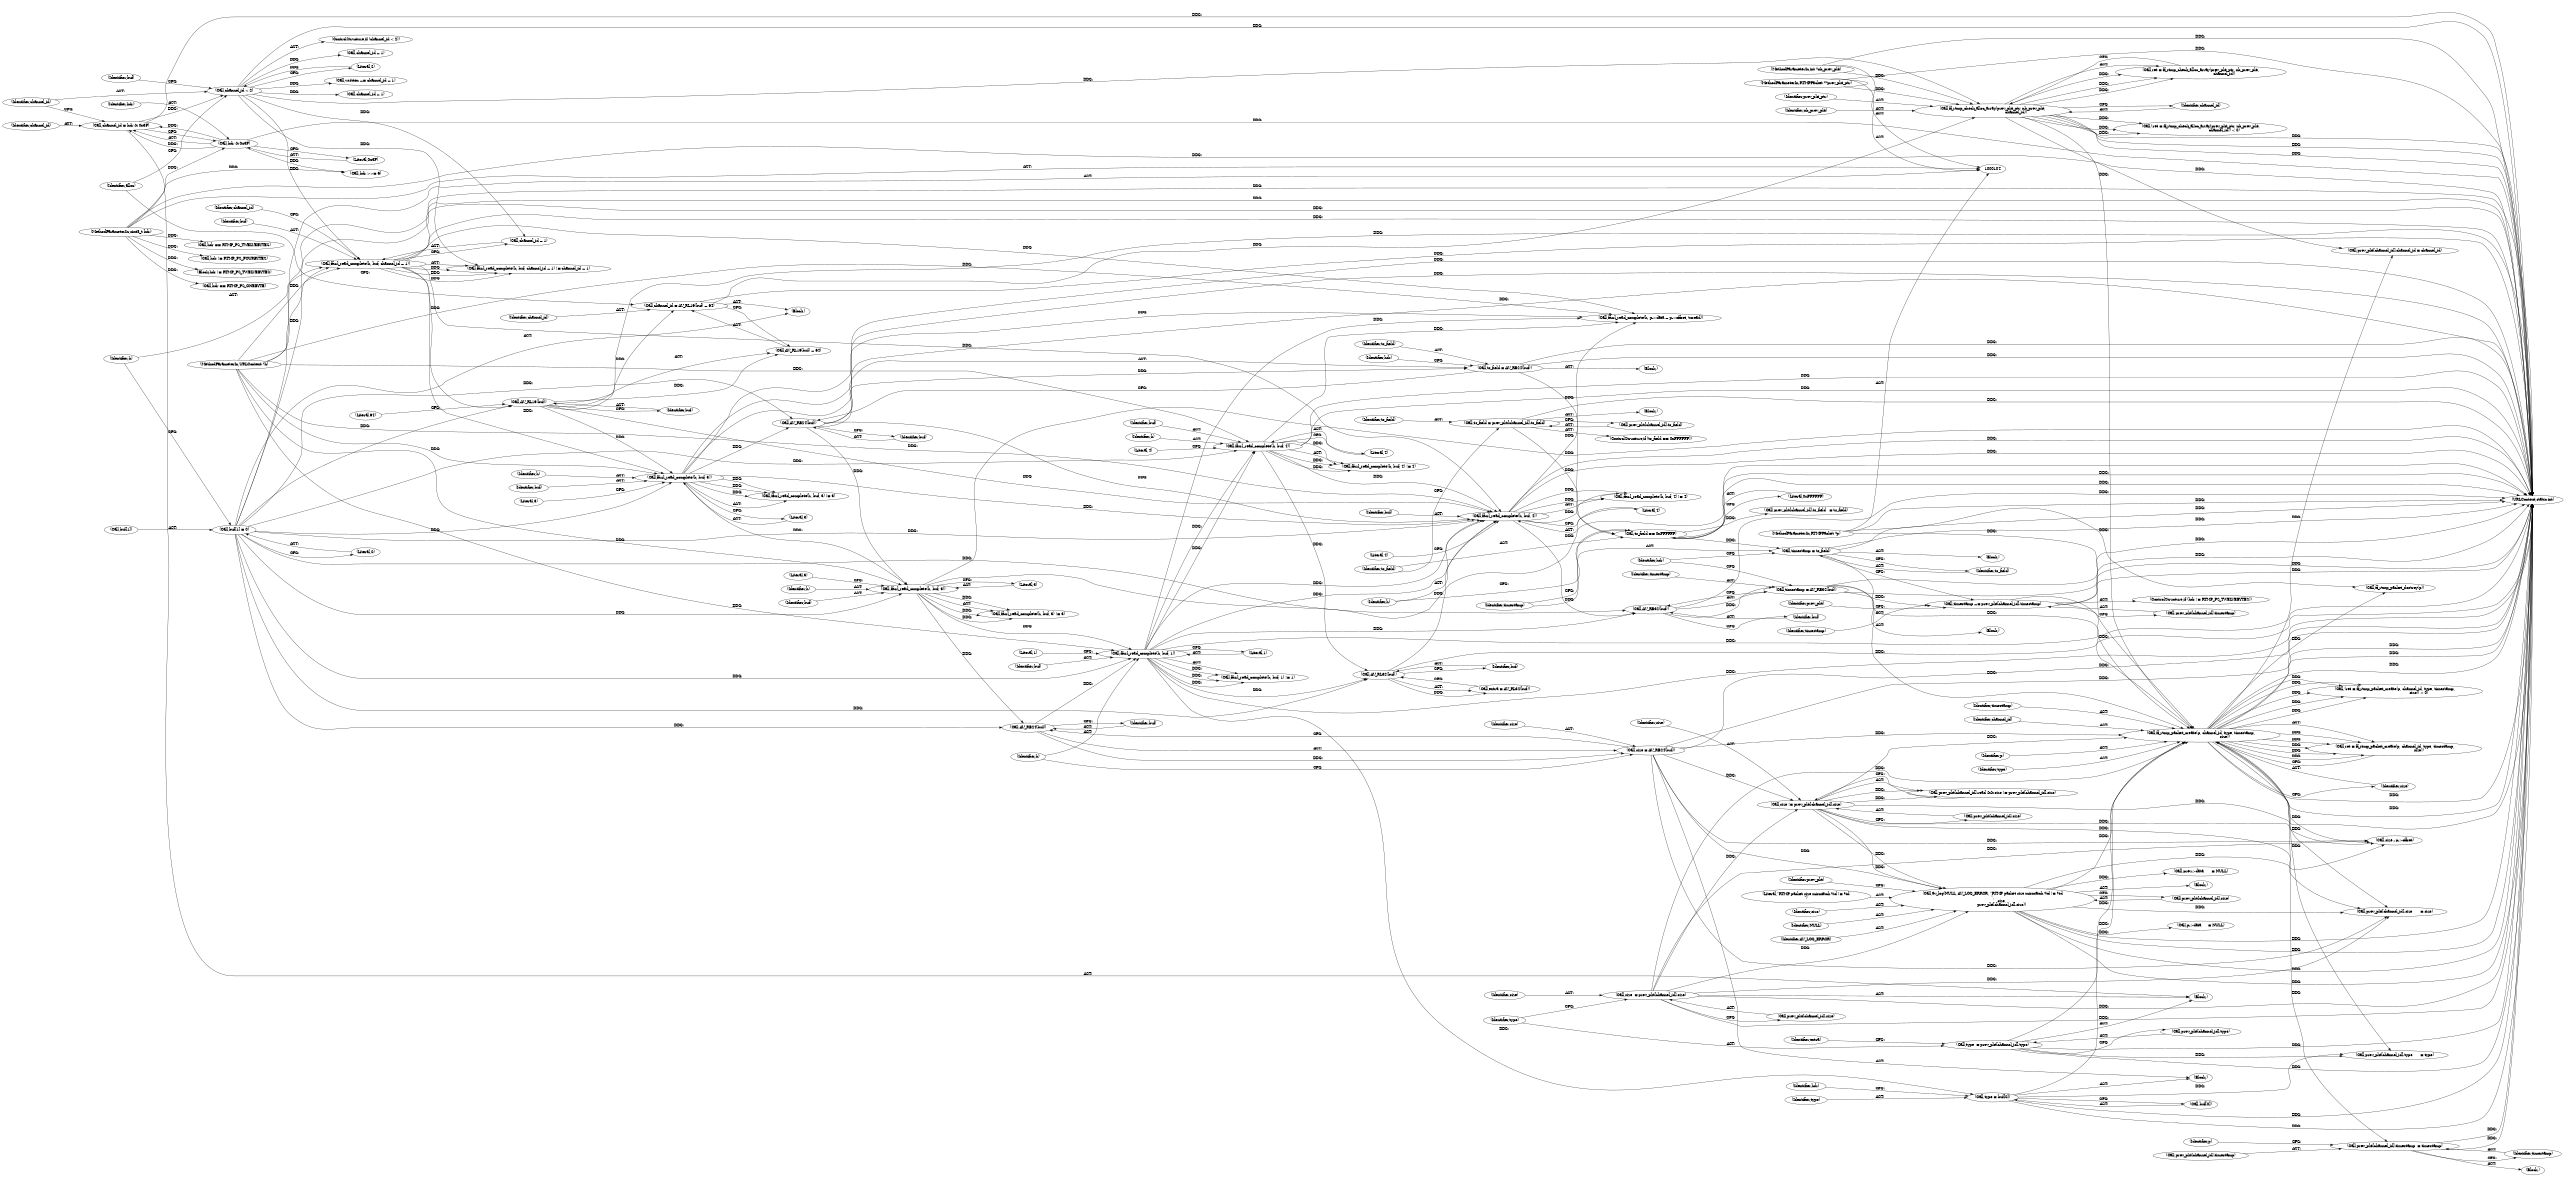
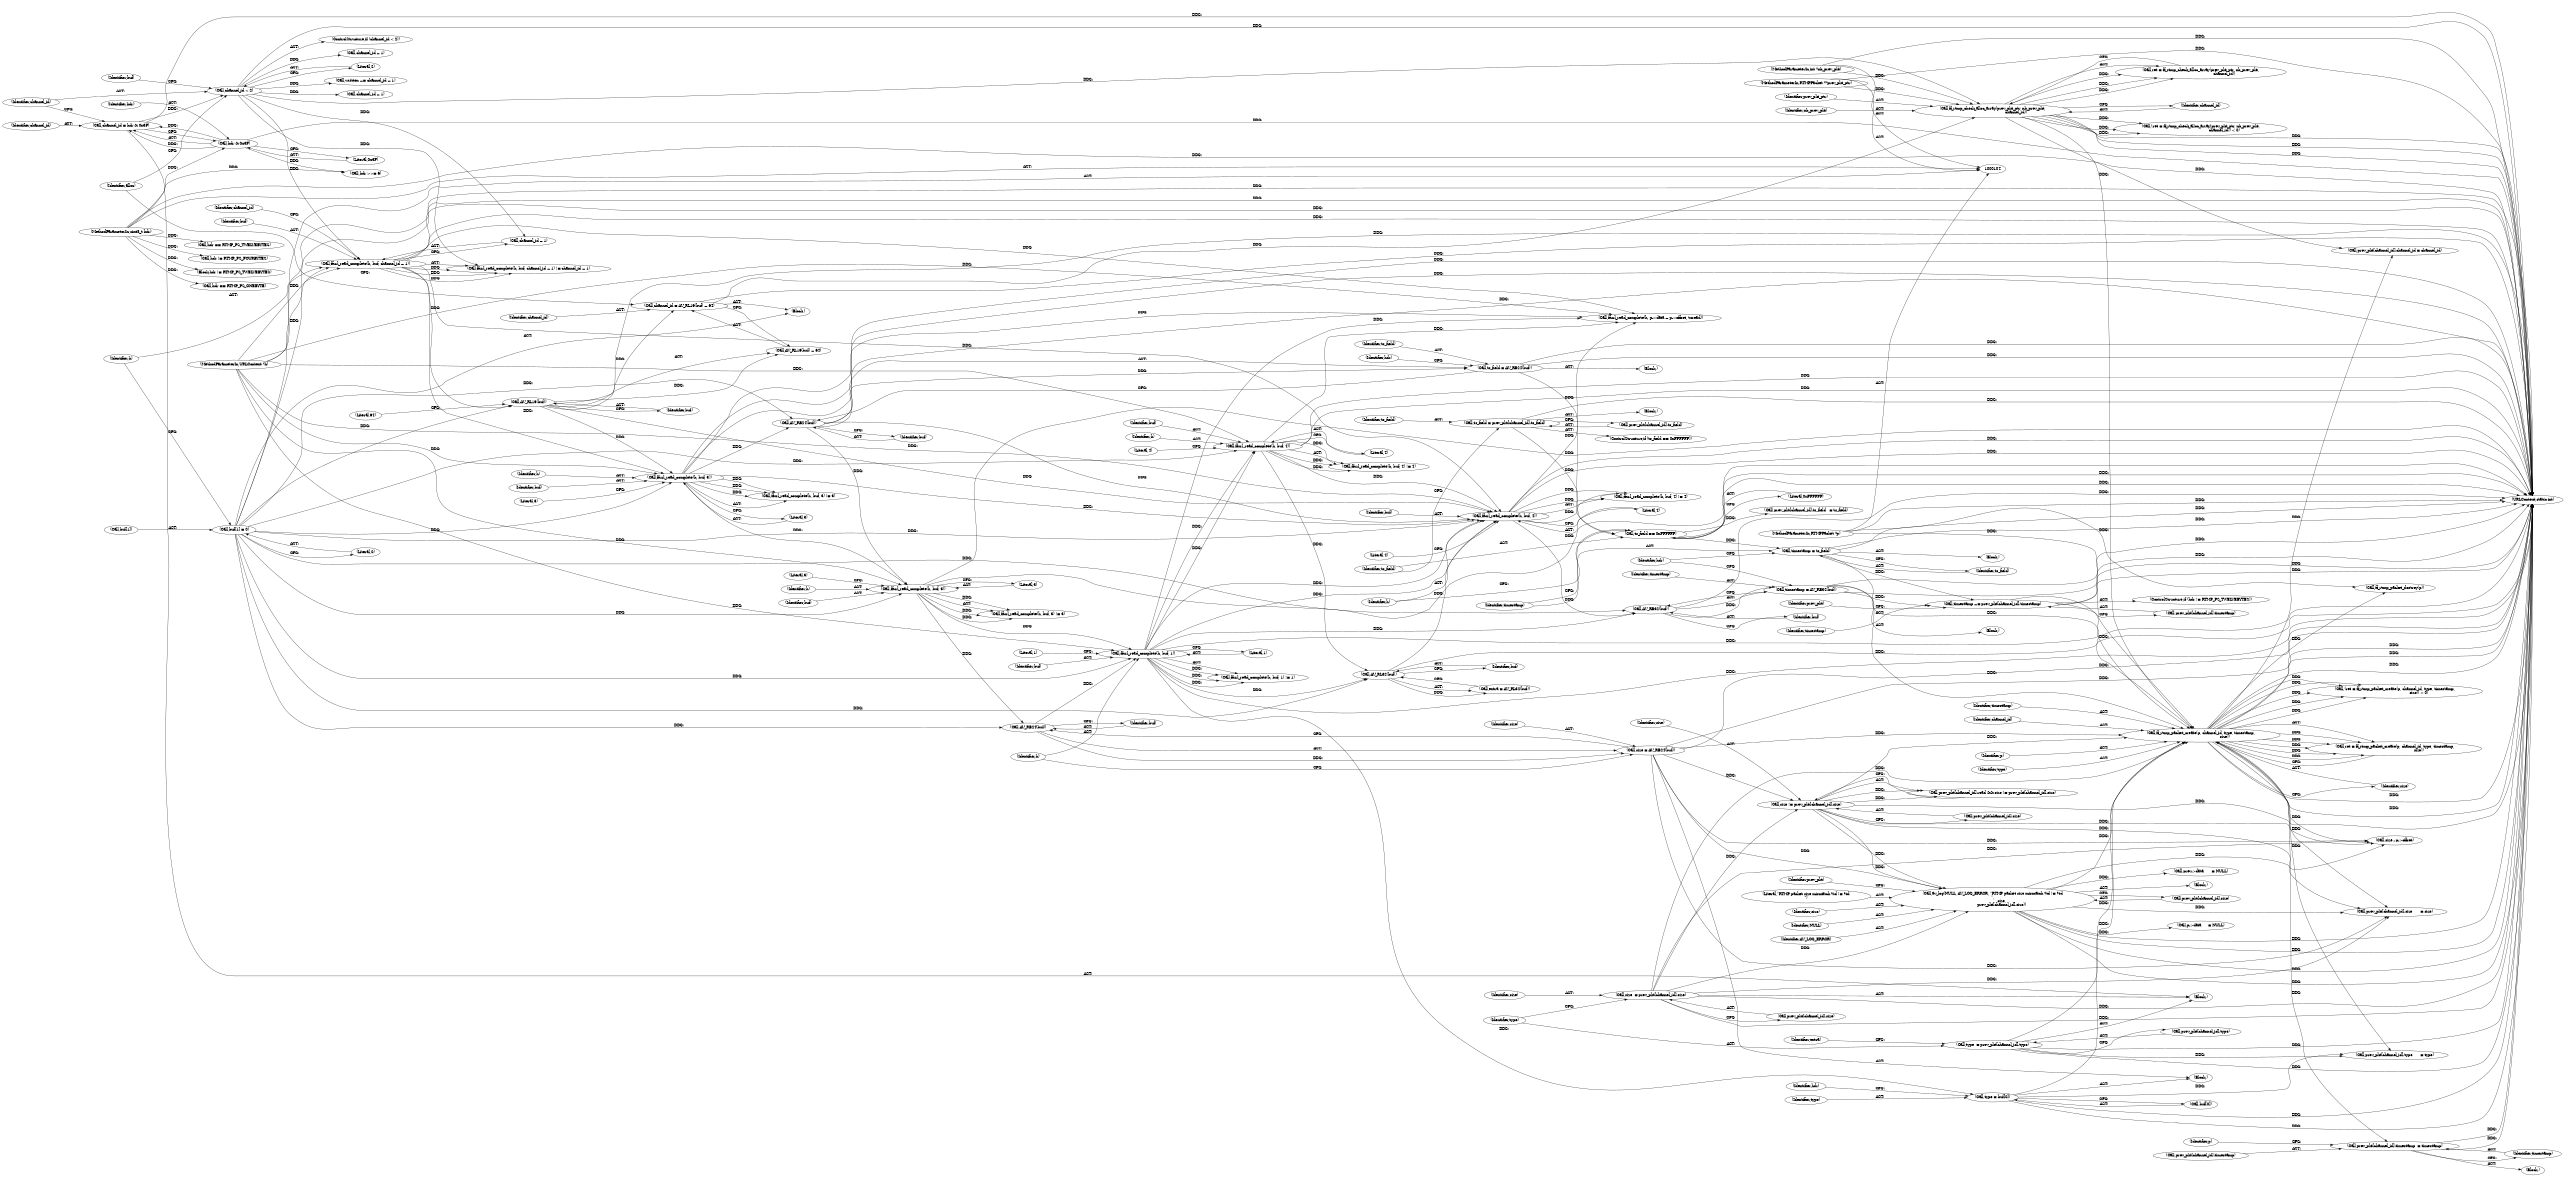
edge "(Literal,2)" -> "(Call,channel_id < 2)": label "DDG: " -> "AST: "
edge "(Call,timestamp = ts_field)" -> "(Call,timestamp += prev_pkt[channel_id].timestamp)": label "CFG: " -> "DDG: "
